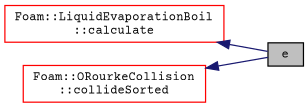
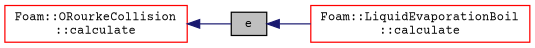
edge "e" -> "Foam::LiquidEvaporationBoil ::calculate": reversed
node "Foam::ORourkeCollision ::collideSorted": label "Foam::ORourkeCollision ::collideSorted" -> "Foam::ORourkeCollision ::calculate"
